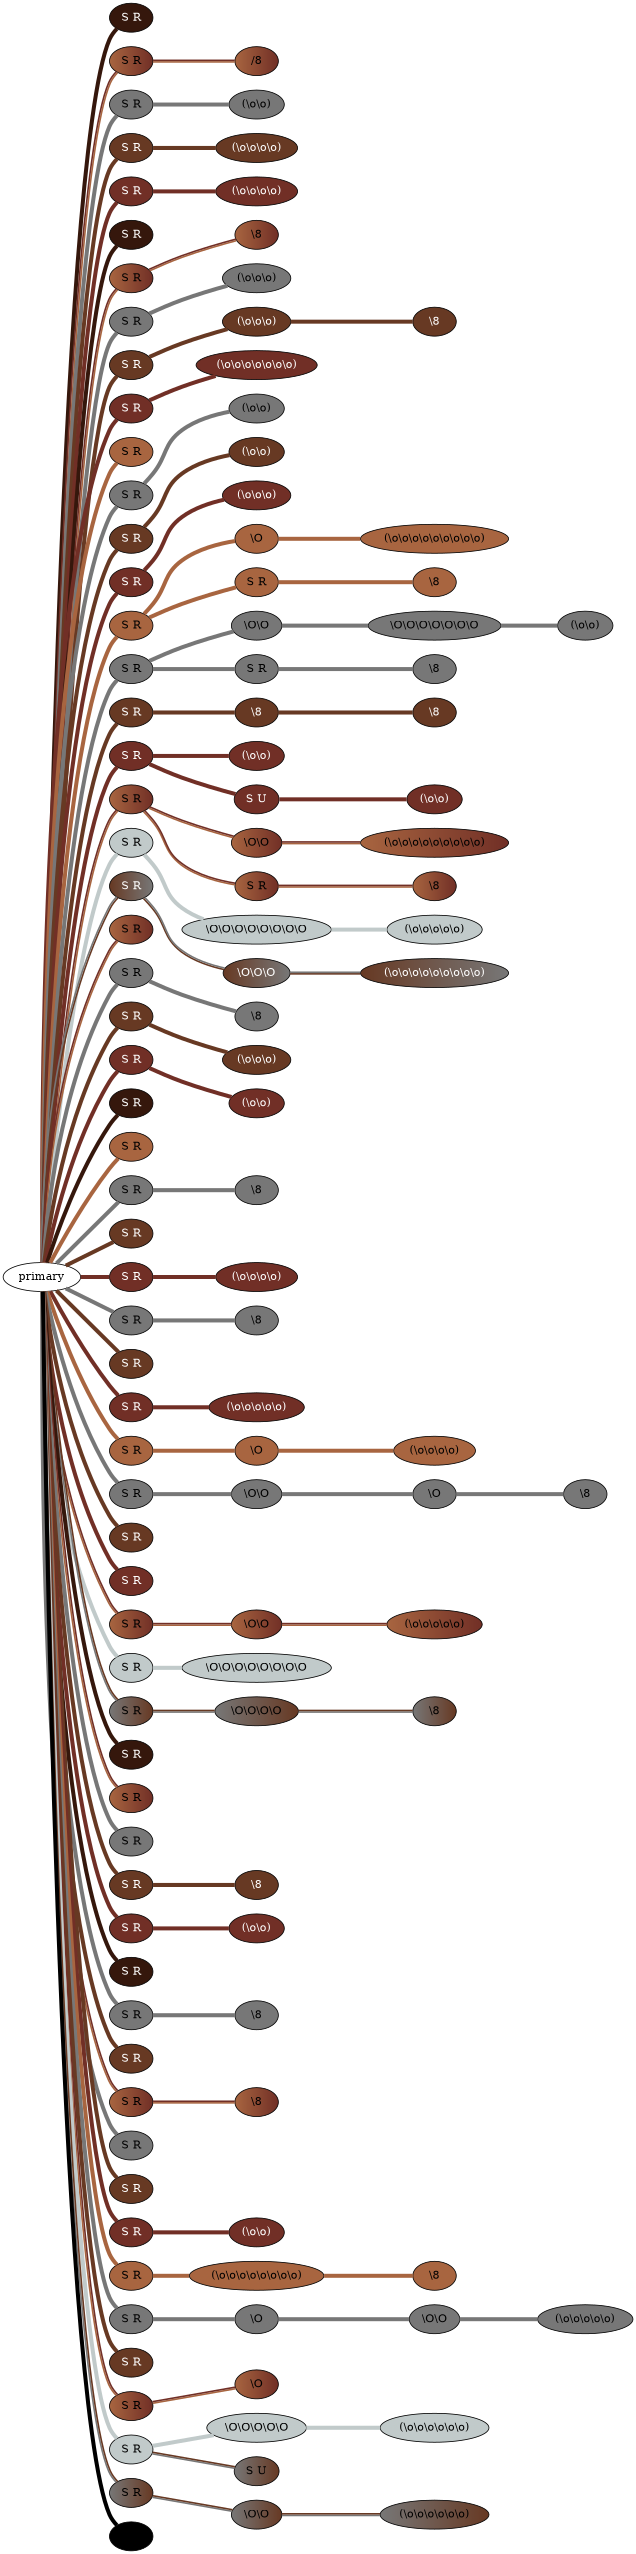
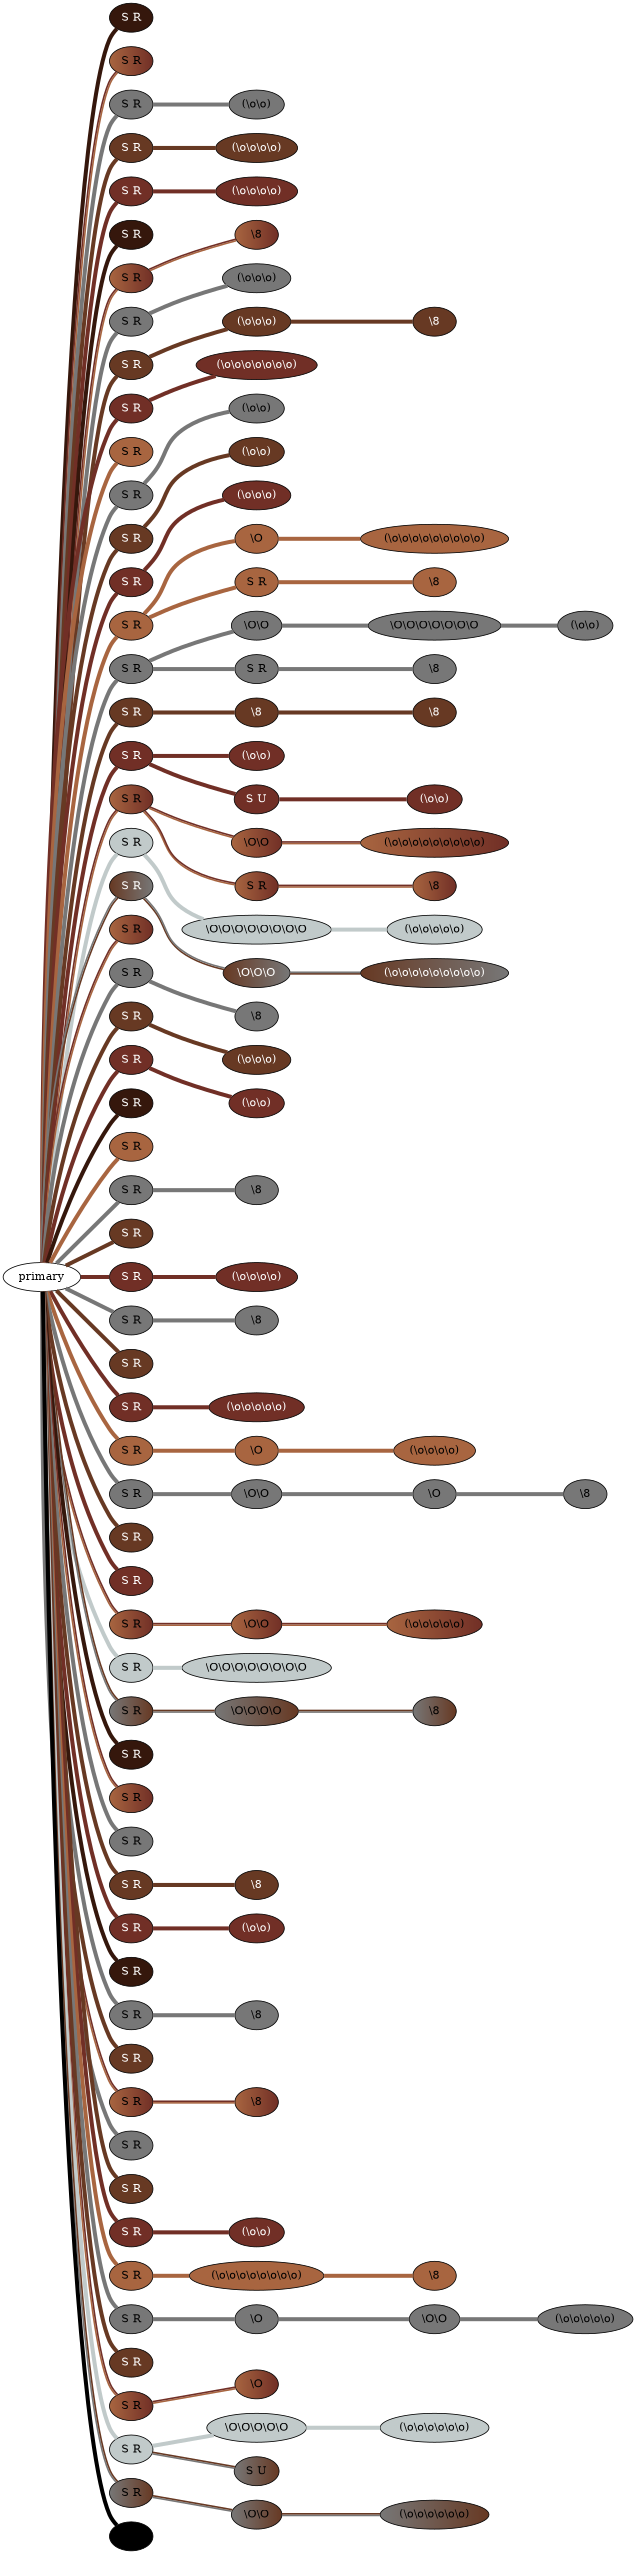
node "/8": removed
